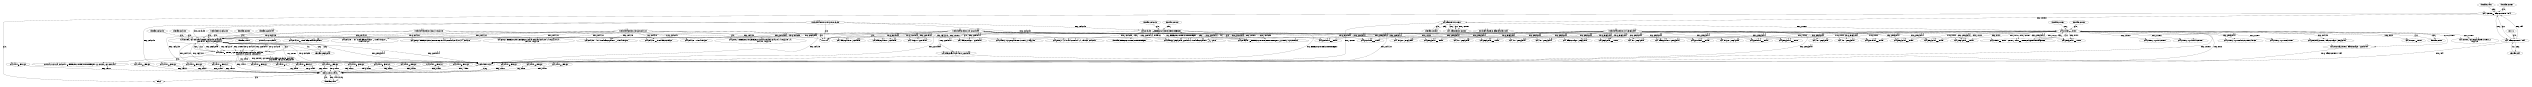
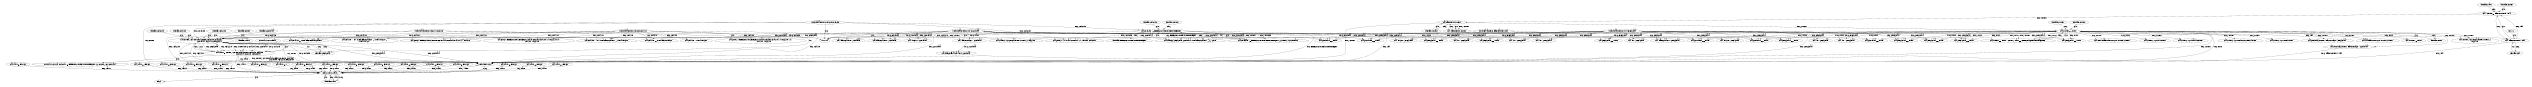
edge "(Call,* context = (effect_context_t *)self)" -> "(Block,)": removed, label "AST:"
node "(MethodReturn,replySize)": label "(MethodReturn,replySize)" -> "(Identifier,replySize)"
edge "(MethodParameterIn,uint32_t cmdSize)" -> "1000100": now "(MethodParameterIn,uint32_t cmdSize)" -> "(Identifier,pReplyData)"
edge "(MethodParameterIn,effect_handle_t self)" -> "(Call,(effect_context_t *)self)": added, label "DDG: self"
edge "(MethodParameterIn,uint32_t cmdSize)" -> "(Call,cmdSize < sizeof(uint32_t))": label "DDG: cmdCode" -> "DDG: cmdSize"
edge "(MethodParameterIn,uint32_t *replySize)" -> "(Call,context->ops.get_parameter(context, p, replySize))": label "DDG: replySize" -> "CMD: replySize"
edge "(MethodParameterIn,void *pCmdData)" -> "(Call,(effect_config_t *) pCmdData)": label "DDG: pCmdData" -> "DDG: status"
edge "(Identifier,EFFECT_CMD_FIRST_PROPRIETARY)" -> "(Call,cmdCode >= EFFECT_CMD_FIRST_PROPRIETARY)": label "EFFECT: " -> "AST: "
edge "(Call,context == NULL)" -> "(Call,context->ops.init(context))": label "DDG: context" -> "DDG: NULL"
edge "(Call,context == NULL)" -> "(Call,context->ops.set_device(context, device))": label "DDG: pReplyData" -> "DDG: context"
edge "(Call,context == NULL)" -> "(Call,get_config(context, (effect_config_t *)pReplyData))": label "DDG: cmdSize" -> "DDG: context"
edge "(Call,context == NULL)" -> "(Call,set_config(context, (effect_config_t *) pCmdData))": label "NULL: context" -> "DDG: context"
edge "(MethodParameterIn,void *pCmdData)" -> "(Call,(effect_offload_param_t*)pCmdData)": now "(Call,(effect_config_t *) pCmdData)" -> "(Call,(effect_offload_param_t*)pCmdData)"
edge "(MethodParameterIn,uint32_t cmdCode)" -> "(MethodReturn,int)": label "DDG: cmdCode" -> "DDG: context"
node "(Call,(effect_config_t *)pReplyData)": removed
node "(Call,remove_effect_from_output(out_ctxt, context))": added
node "(Call,add_effect_to_output(out_ctxt, context))": added
edge "(MethodParameterIn,effect_handle_t self)" -> "(MethodReturn,int)": label "DDG: cmdSize" -> "DDG: self"
